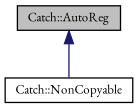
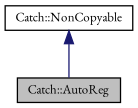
edge "Catch::NonCopyable" -> "Catch::AutoReg": reversed
